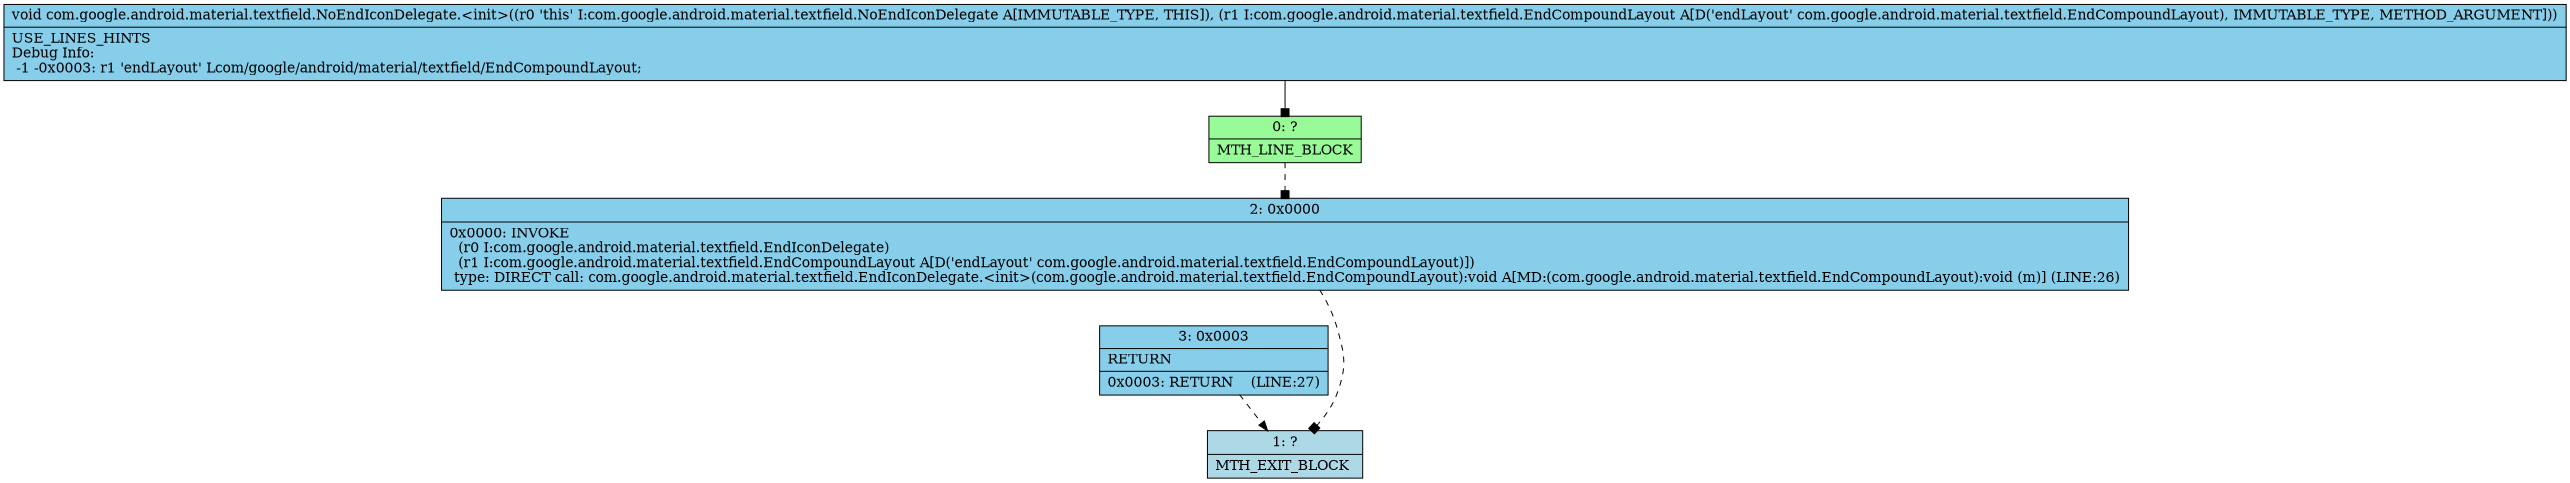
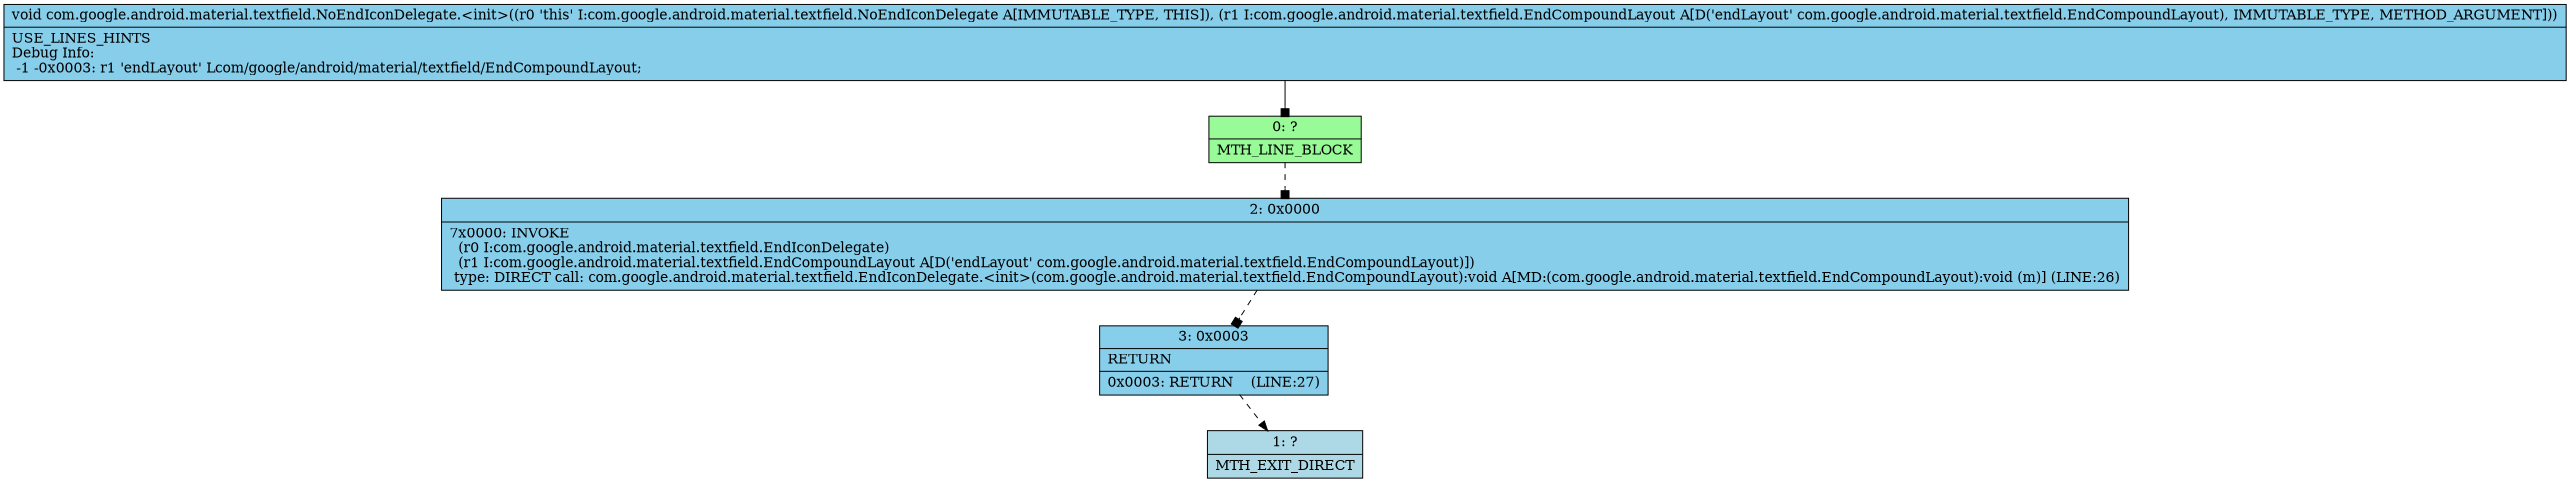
node "2: 0x0000": text "0x0000: INVOKE" -> "7x0000: INVOKE"
edge "2: 0x0000" -> "1: ?": now "2: 0x0000" -> "3: 0x0003"
node "1: ?": text "MTH_EXIT_BLOCK" -> "MTH_EXIT_DIRECT"
